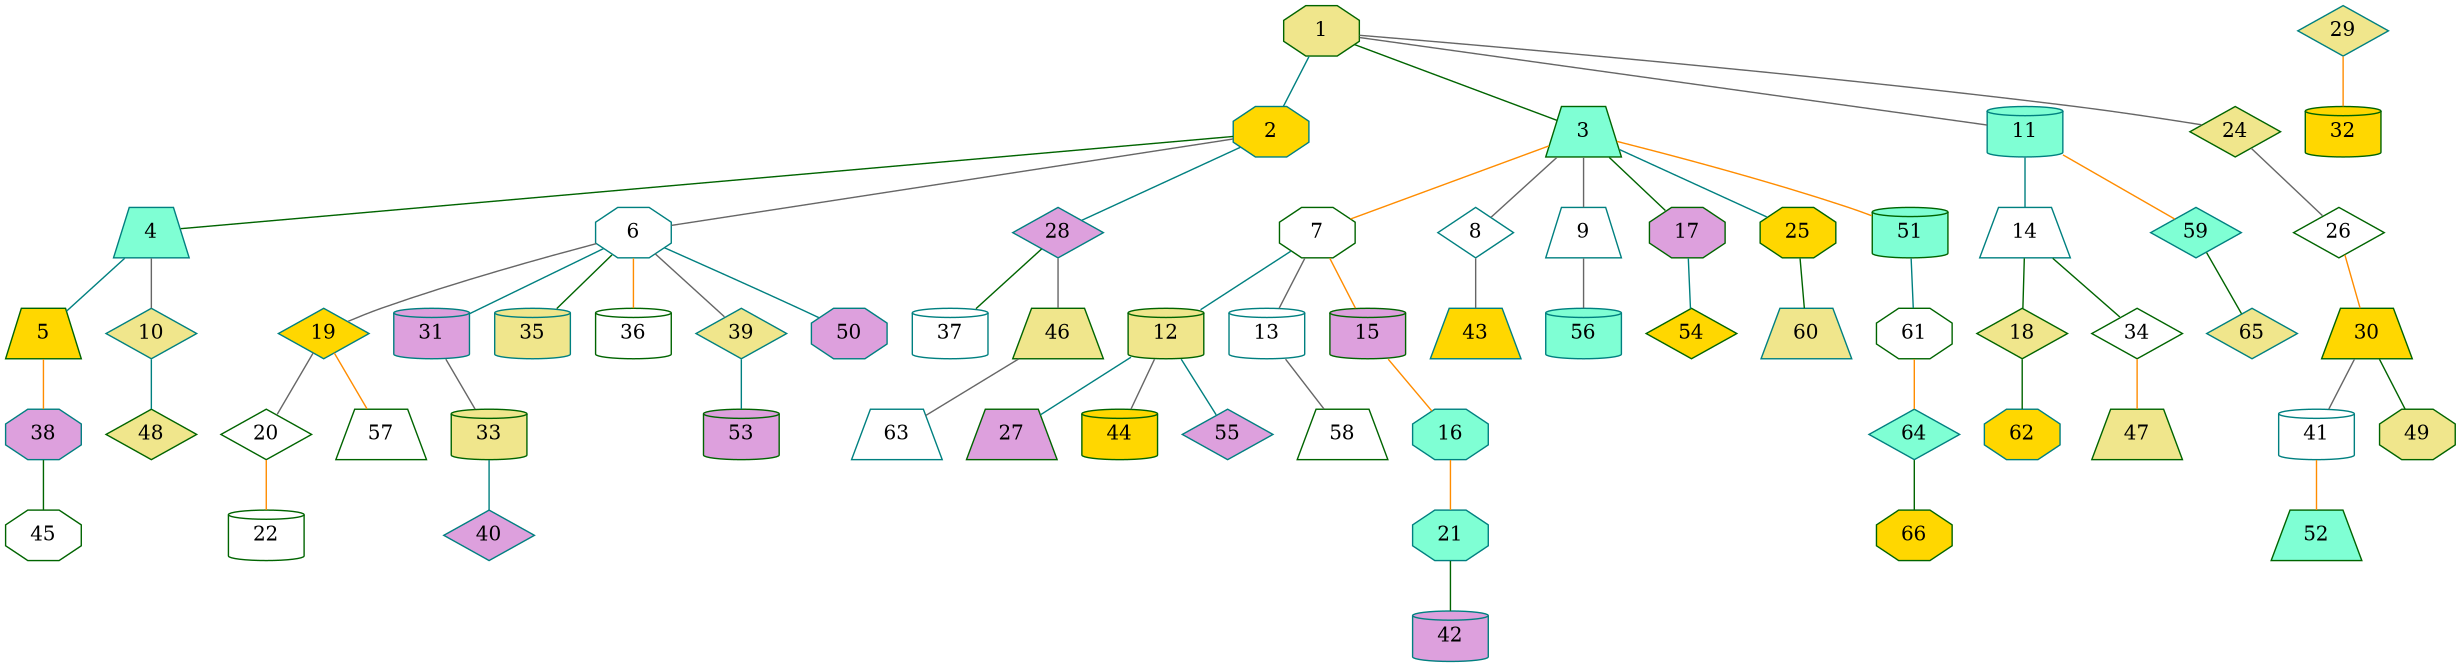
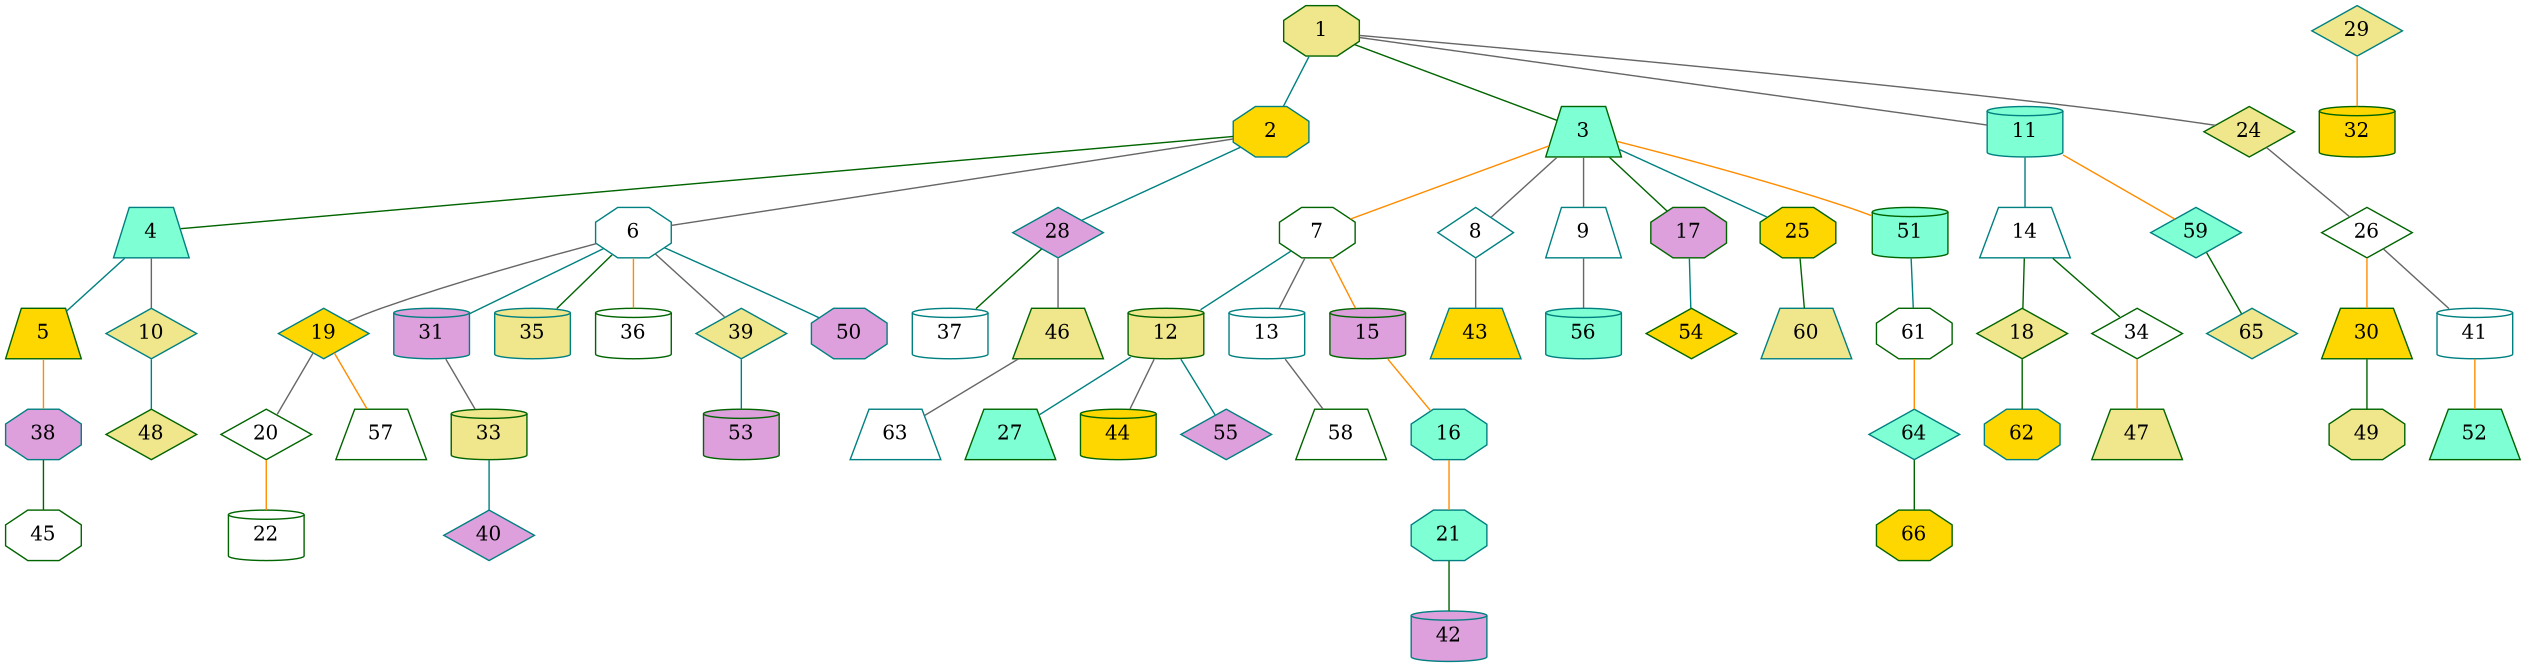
edge "30" -- "41": now "26" -- "41"
node "27": fillcolor plum -> aquamarine
